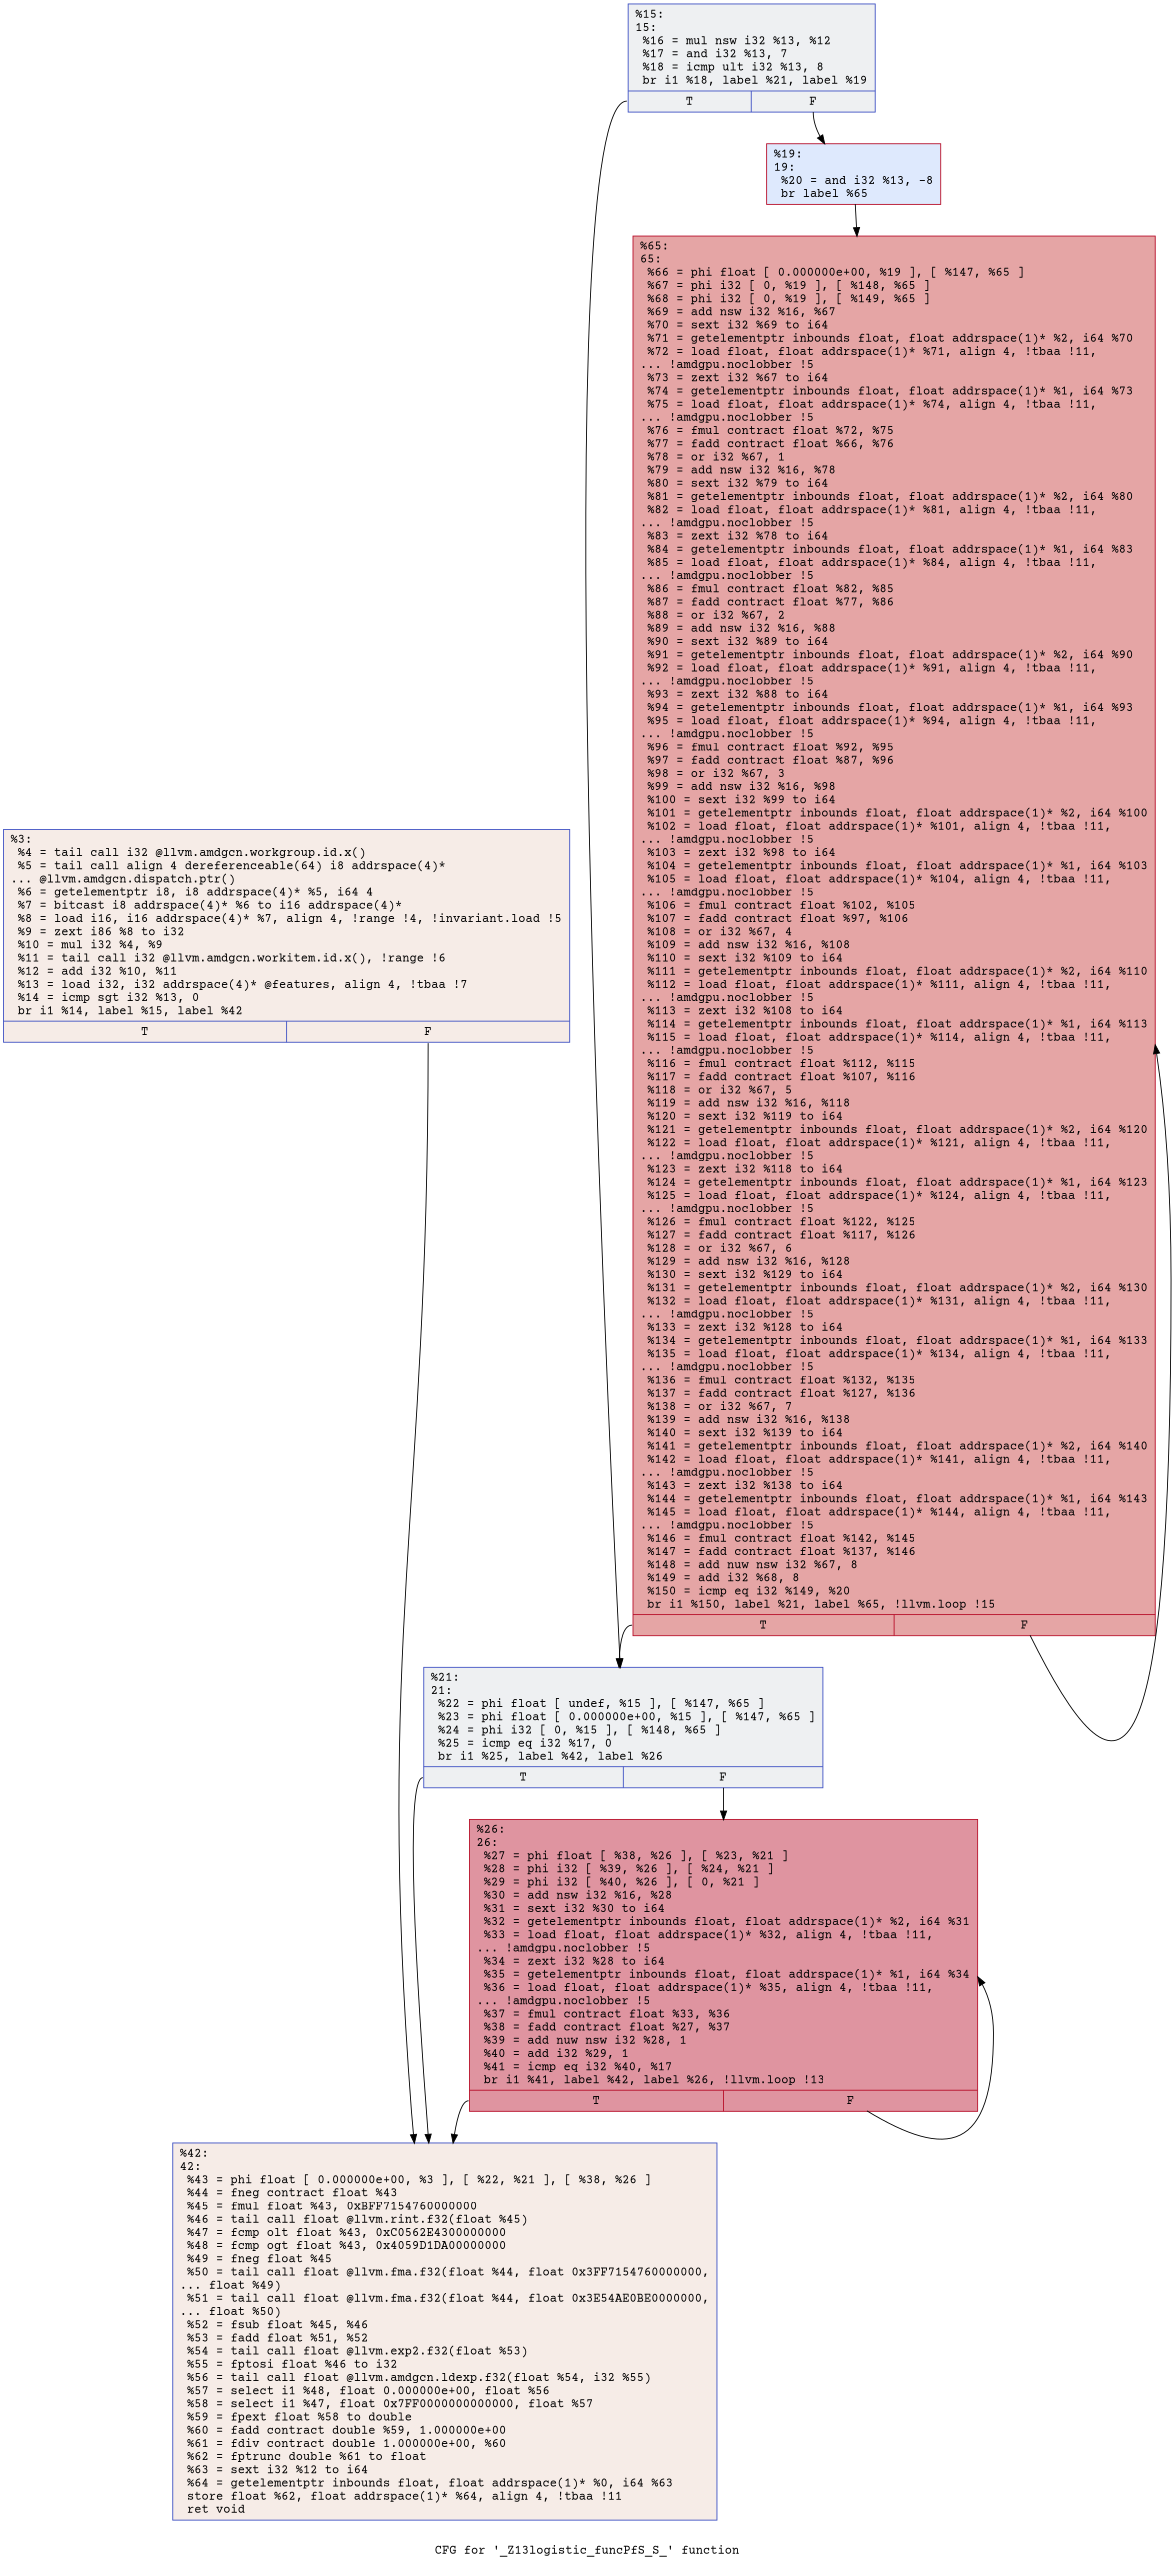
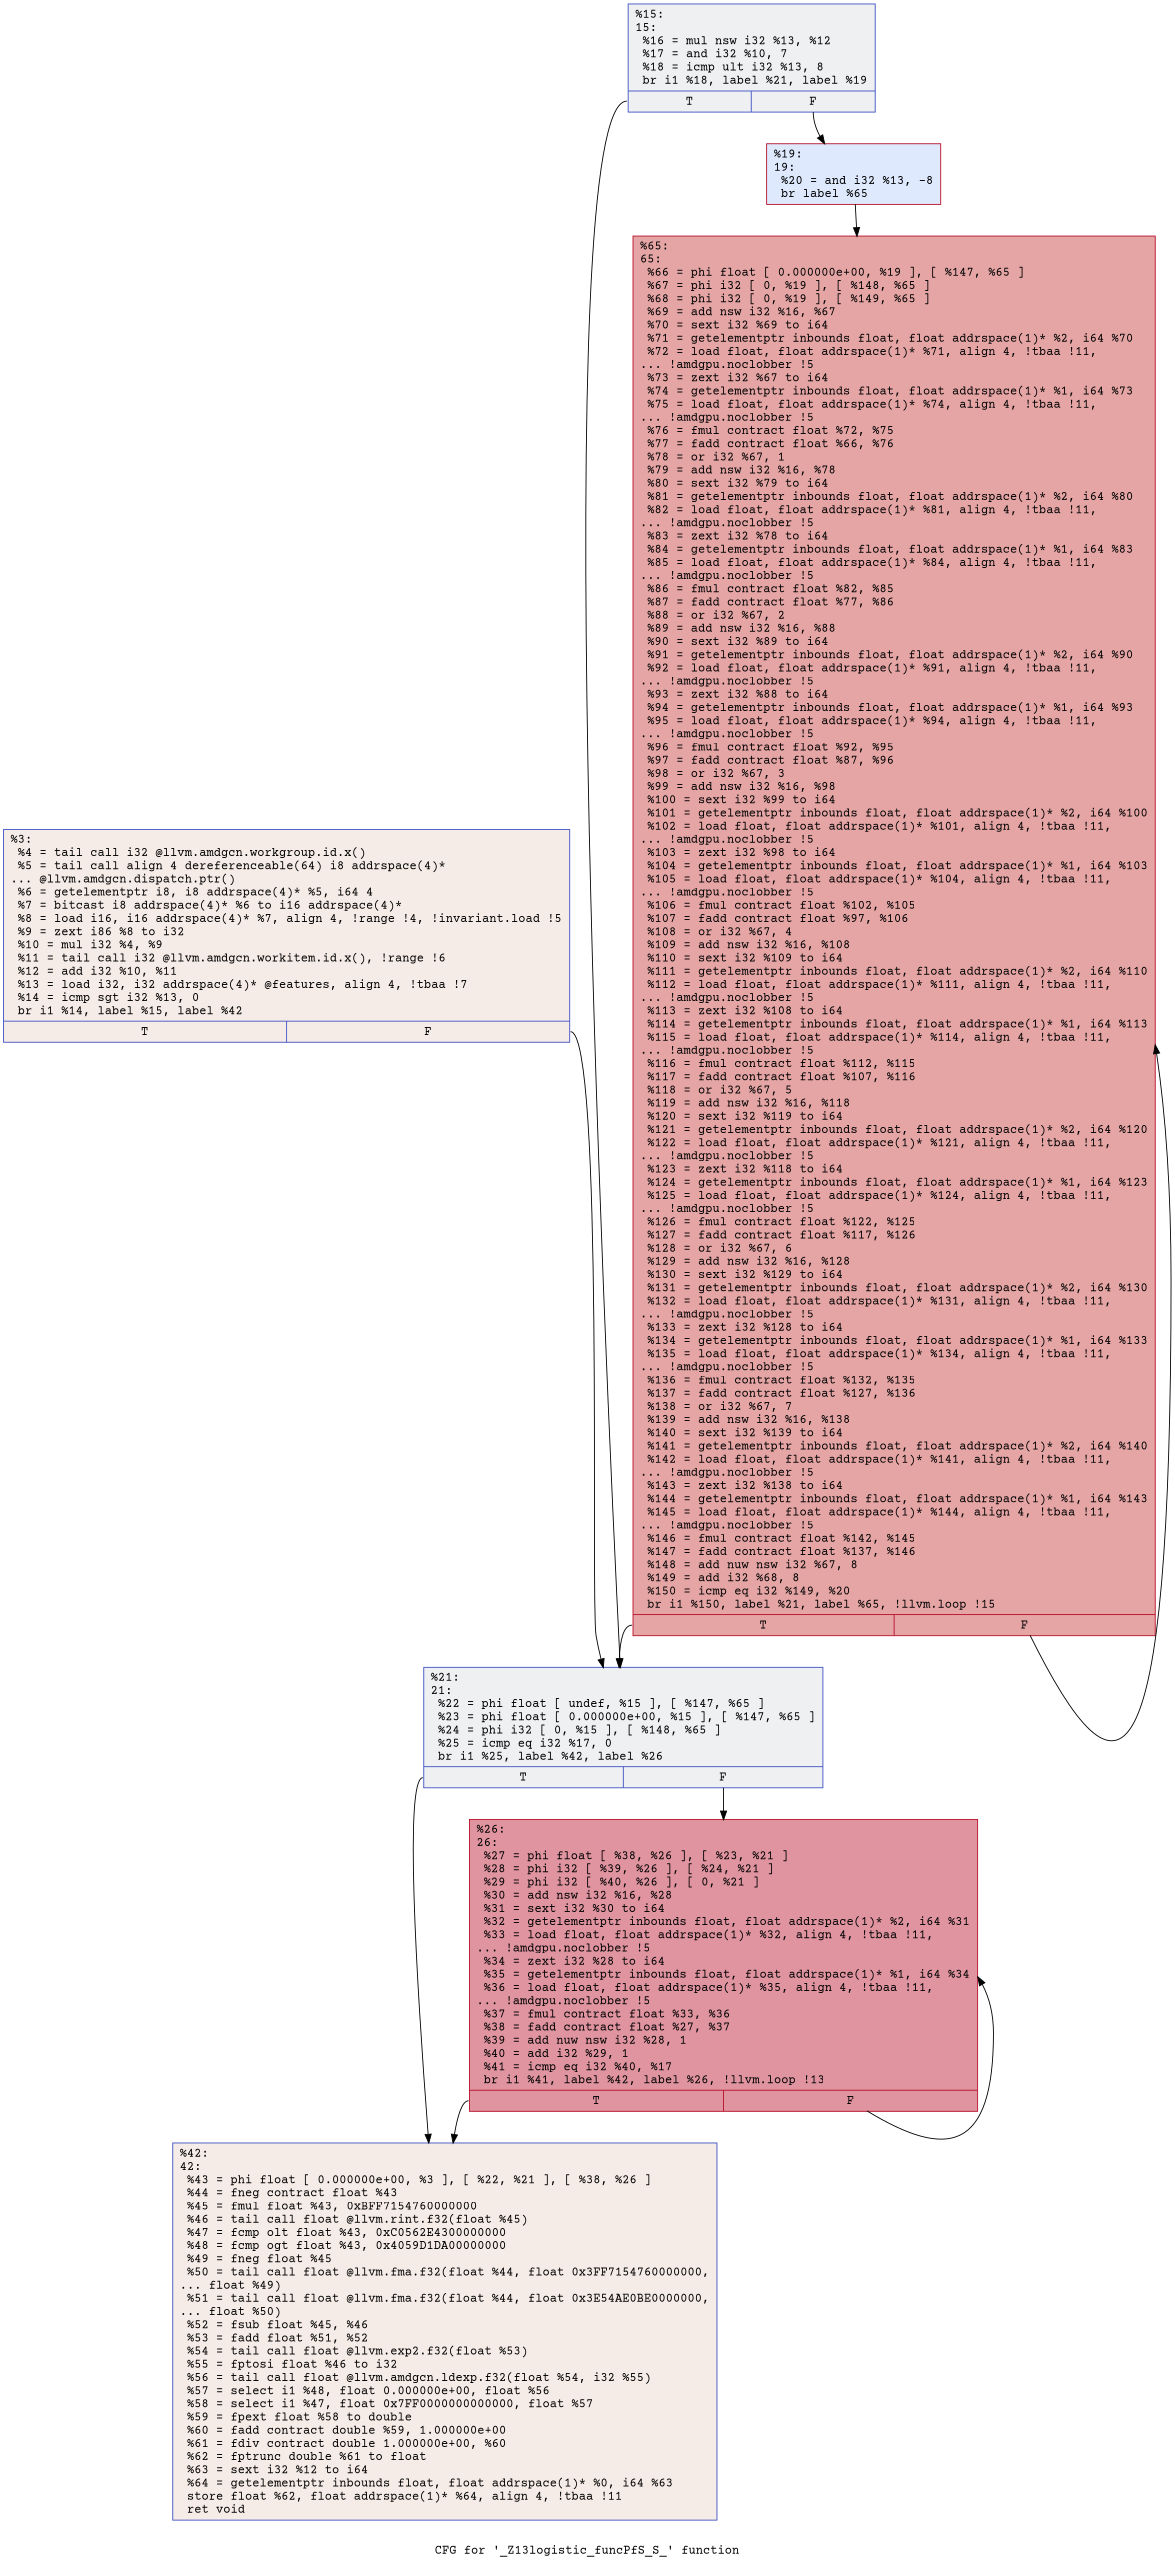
node "%15:": text "%17 = and i32 %13, 7" -> "%17 = and i32 %10, 7"
edge "%3:" -> "%42:": now "%3:" -> "%21:"
